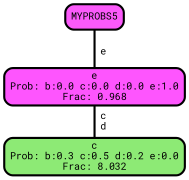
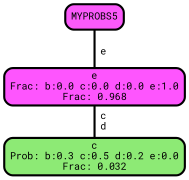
node "e Prob: b:0.0 c:0.0 d:0.0 e:1.0 Frac: 0.968": label "e Prob: b:0.0 c:0.0 d:0.0 e:1.0 Frac: 0.968" -> "e Frac: b:0.0 c:0.0 d:0.0 e:1.0 Frac: 0.968"
node "c Prob: b:0.3 c:0.5 d:0.2 e:0.0 Frac: 8.032": label "c Prob: b:0.3 c:0.5 d:0.2 e:0.0 Frac: 8.032" -> "c Prob: b:0.3 c:0.5 d:0.2 e:0.0 Frac: 0.032"
